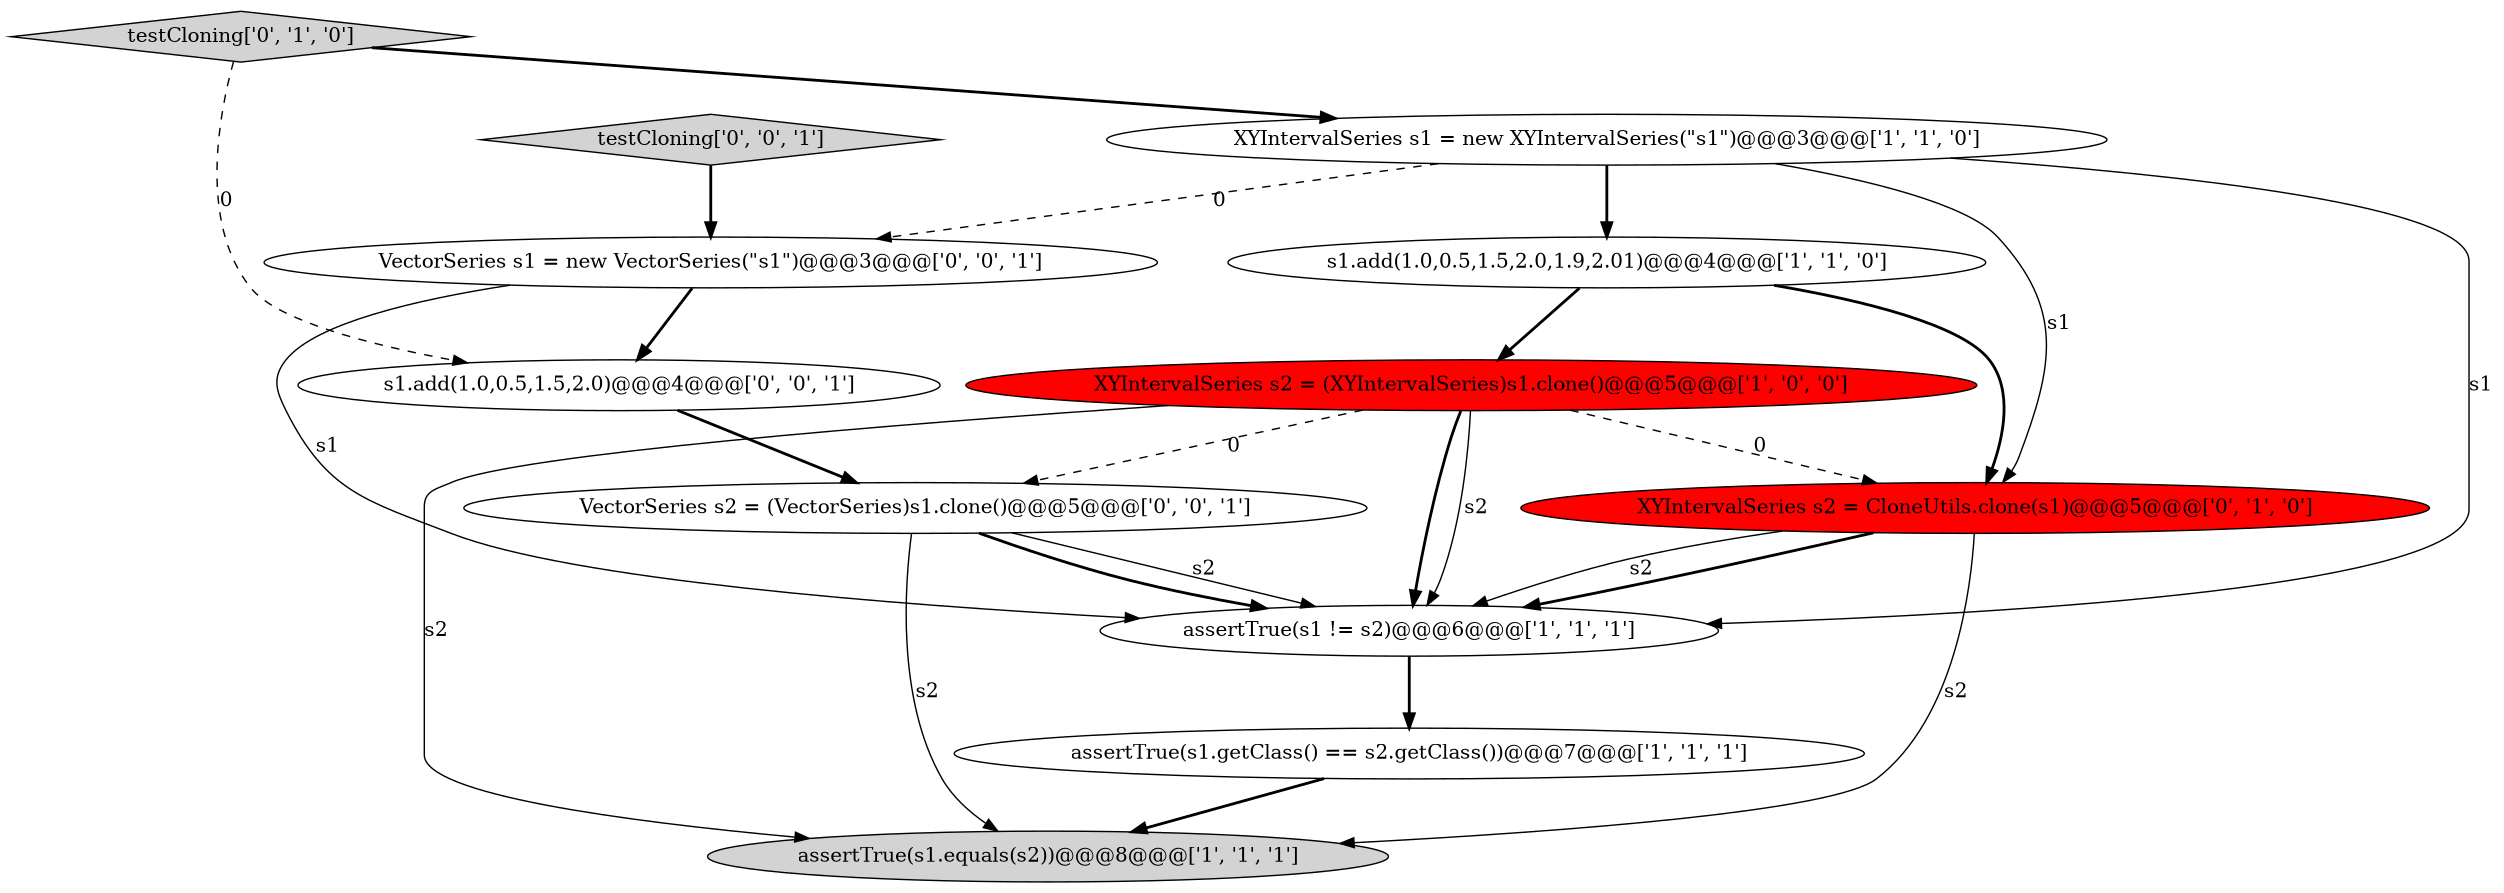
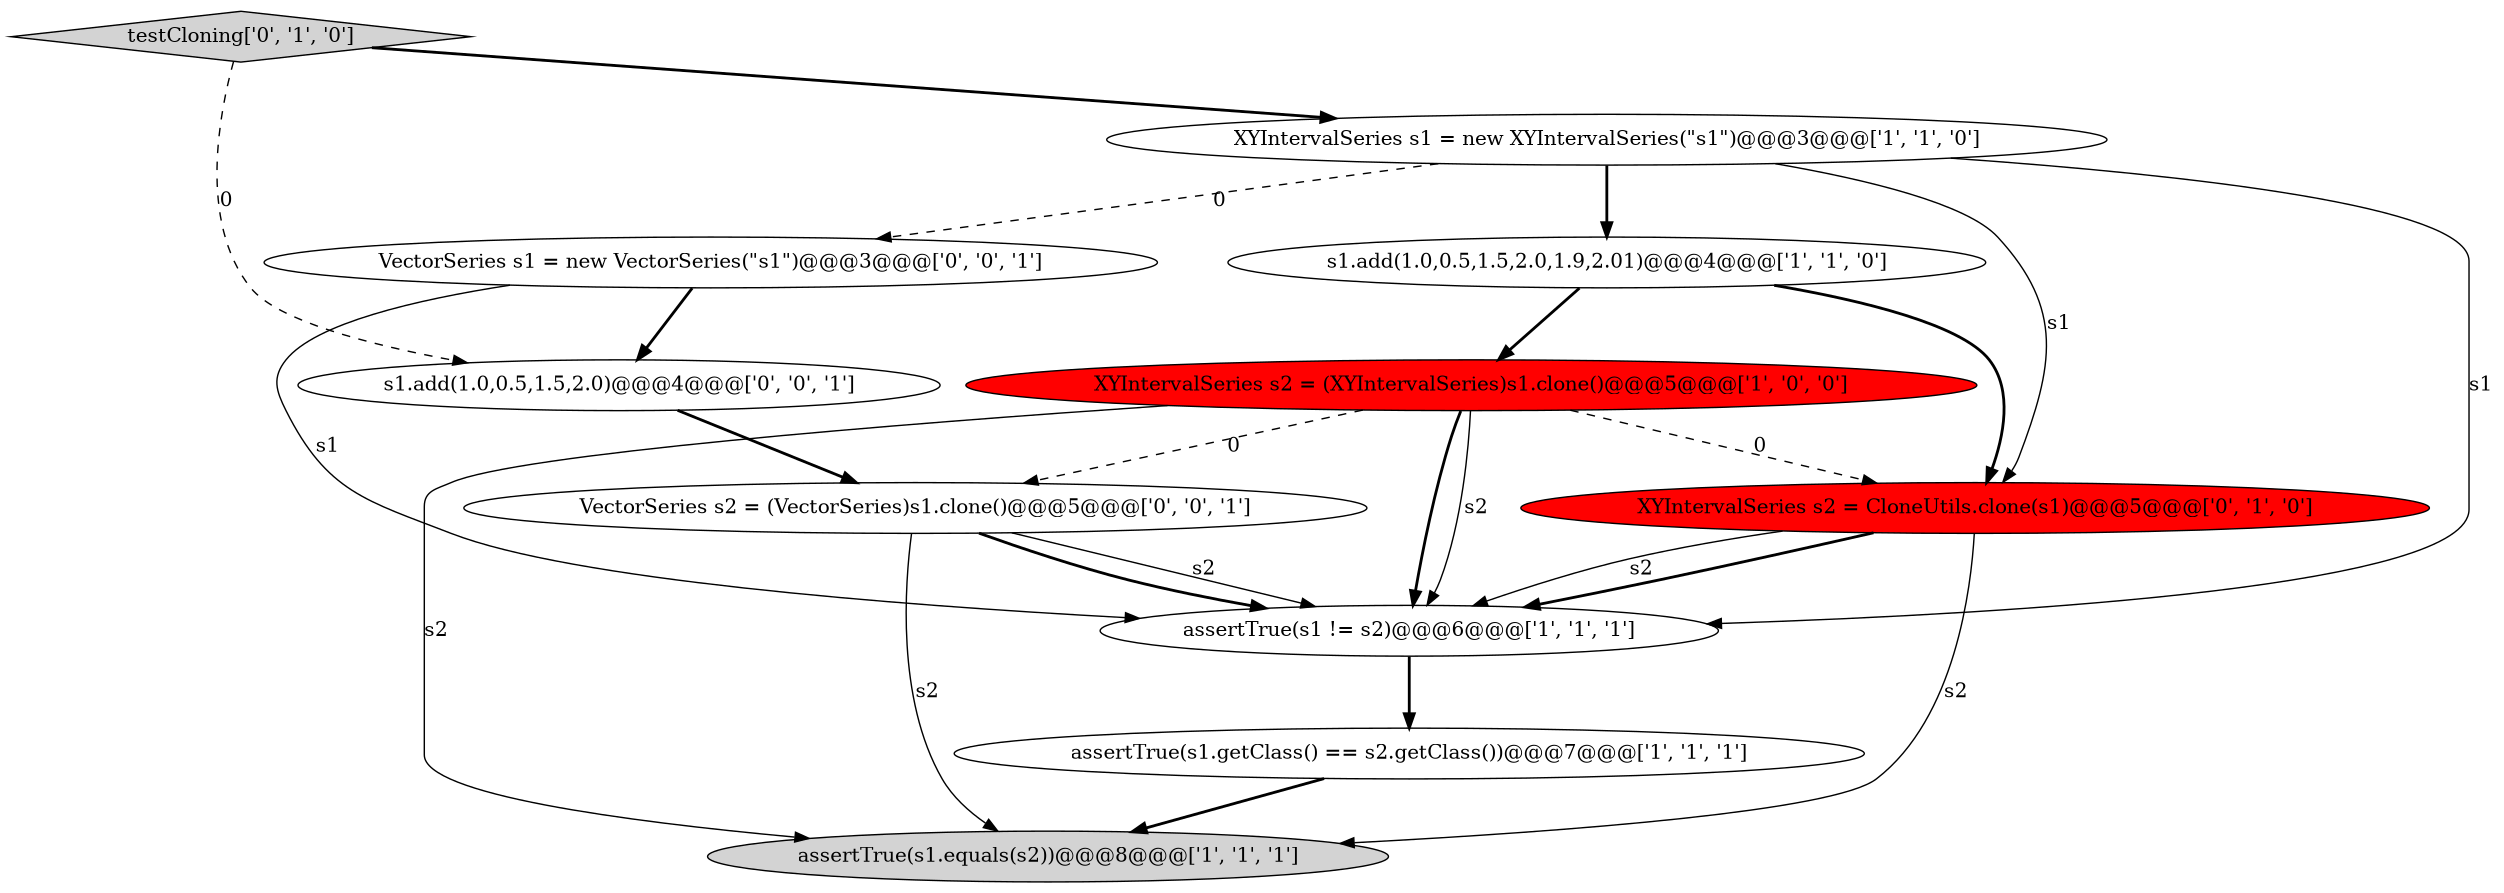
node "testCloning['0', '0', '1']": removed
